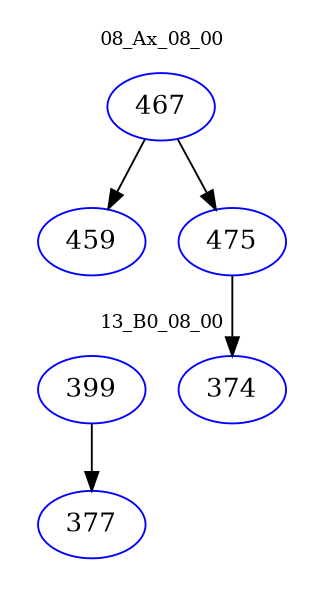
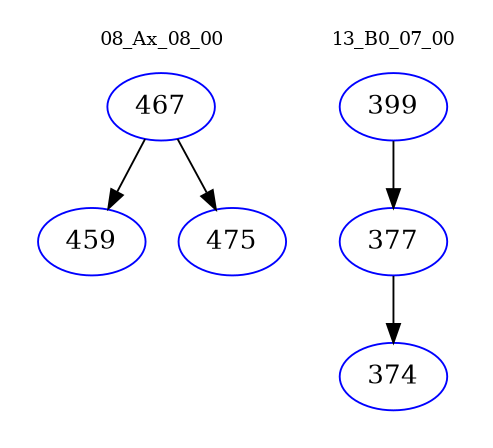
edge "475" -> "374": now "377" -> "374"
cluster "13_B0_08_00": label "13_B0_08_00" -> "13_B0_07_00"
